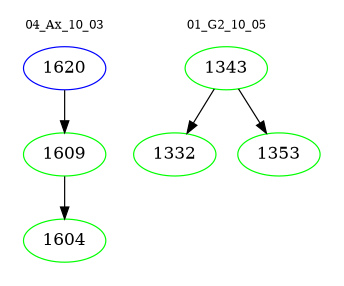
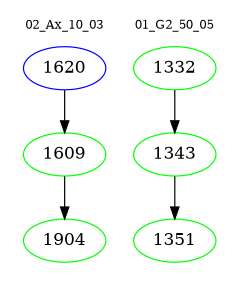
cluster "04_Ax_10_03": label "04_Ax_10_03" -> "02_Ax_10_03"
cluster "01_G2_10_05": label "01_G2_10_05" -> "01_G2_50_05"
edge "1343" -> "1332": reversed
node "1353": label "1353" -> "1351"
node "1604": label "1604" -> "1904"
